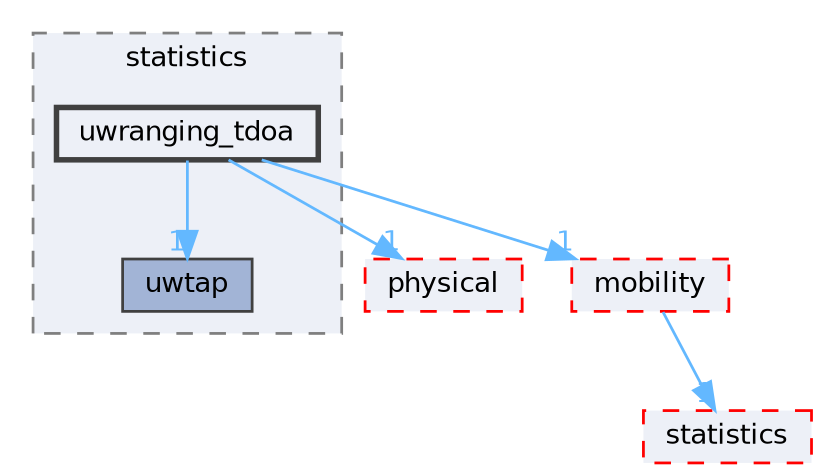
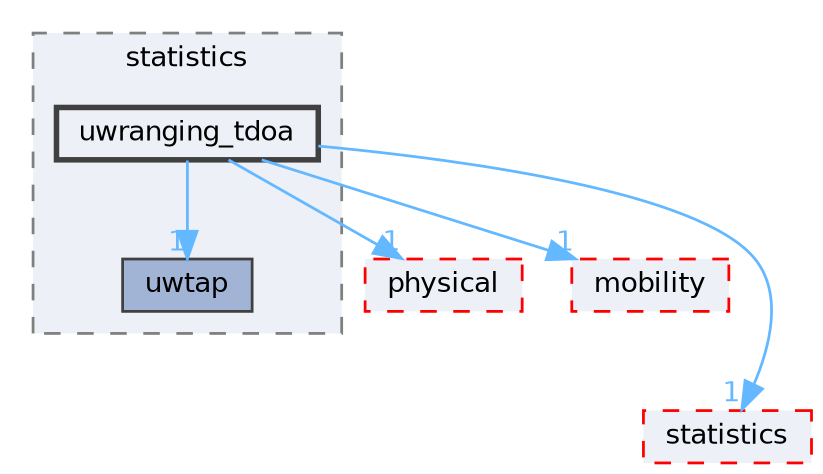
edge "mobility" -> "statistics": now "uwranging_tdoa" -> "statistics"
